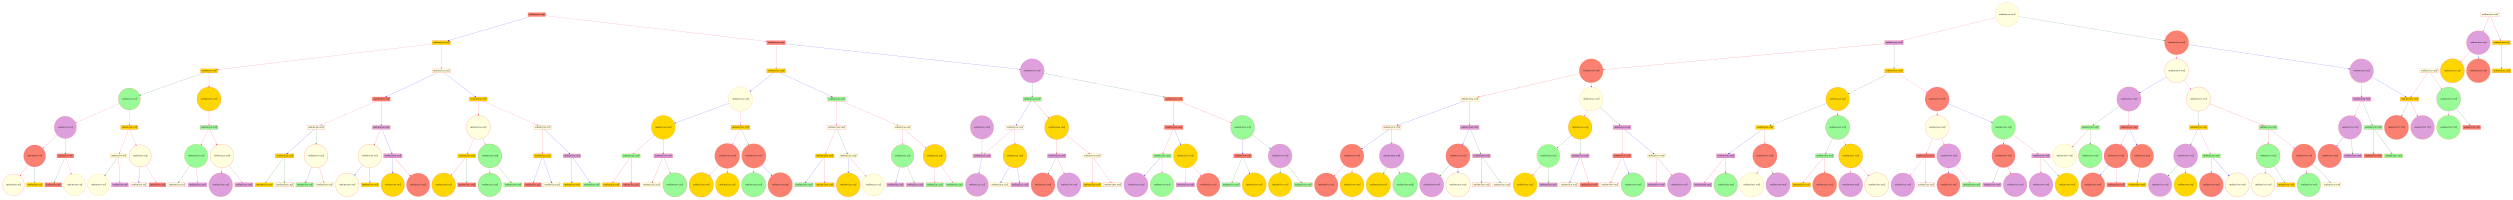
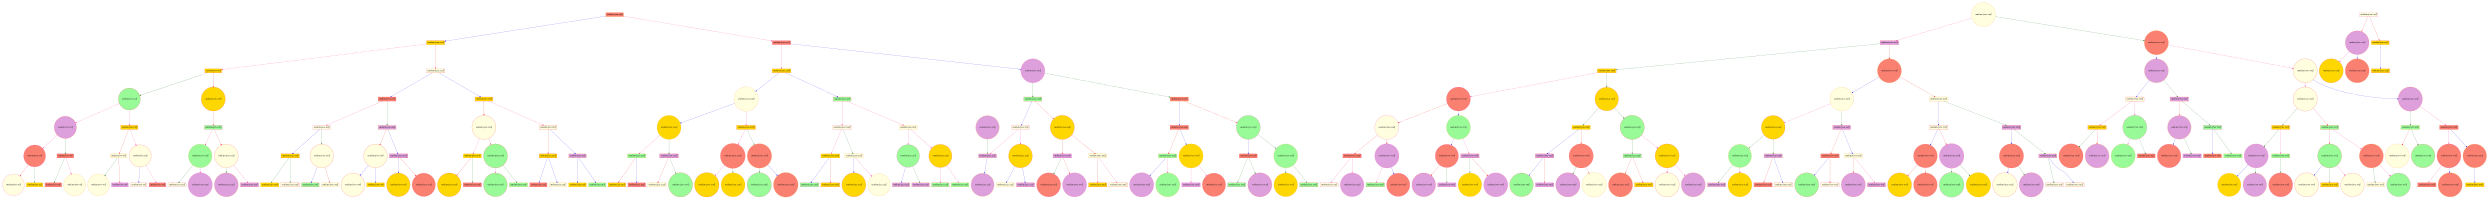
edge "Node{data=[7532, 7532]}" -> "Node{data=[7526, 7526]}": now "Node{data=[7532, 7532]}" -> "Node{data=[7528, 7528]}"
node "Node{data=[4278, 4278]}": fillcolor plum -> palegreen
edge "Node{data=[7546, 7546]}" -> "Node{data=[7545, 7545]}": now "Node{data=[7642, 7642]}" -> "Node{data=[7545, 7545]}"
node "Node{data=[1050, 1050]}": shape note -> circle
node "Node{data=[4275, 4275]}": fillcolor gold -> plum
